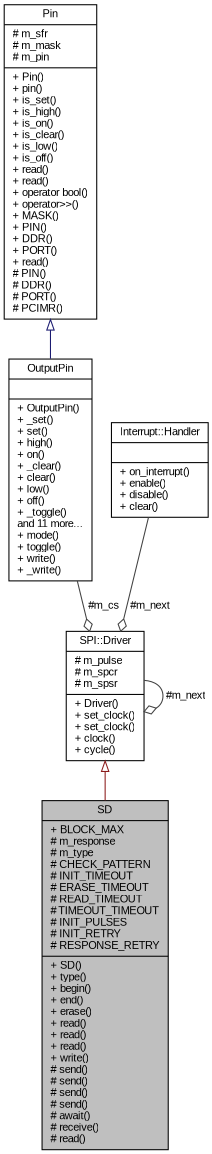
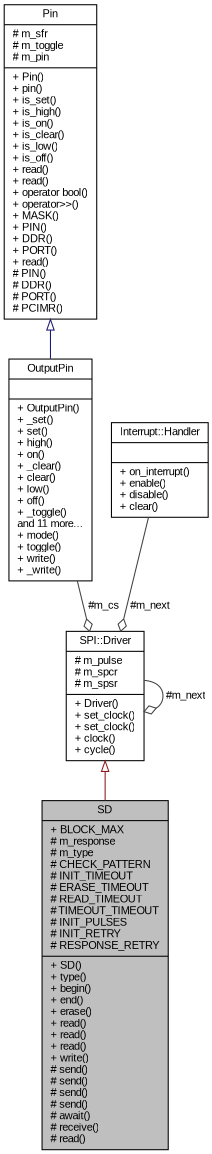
node "Pin": text "# m_mask" -> "# m_toggle"
